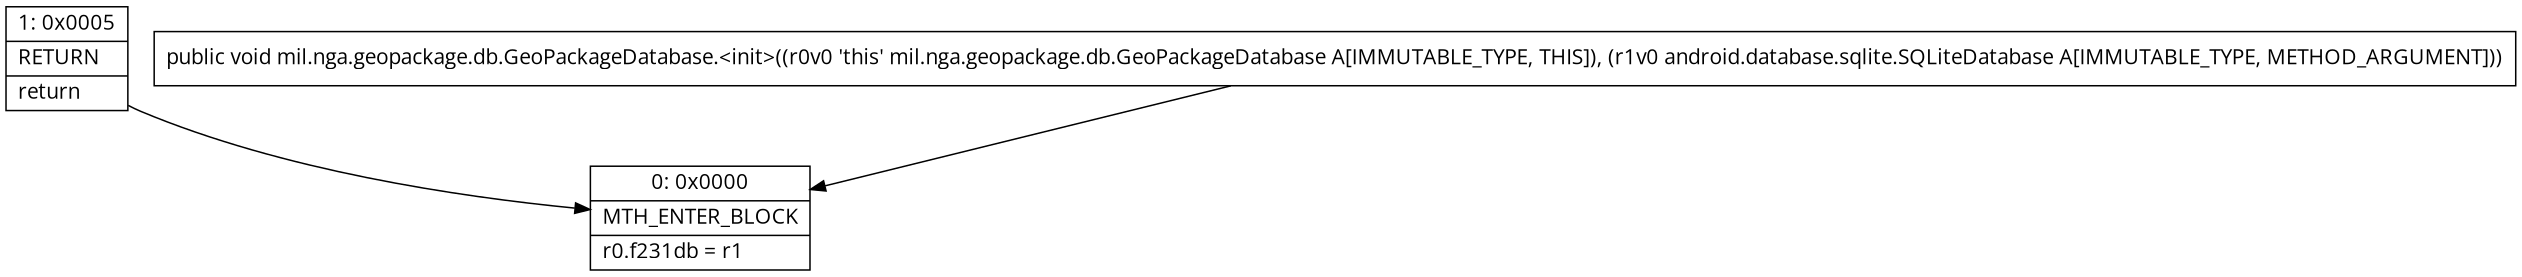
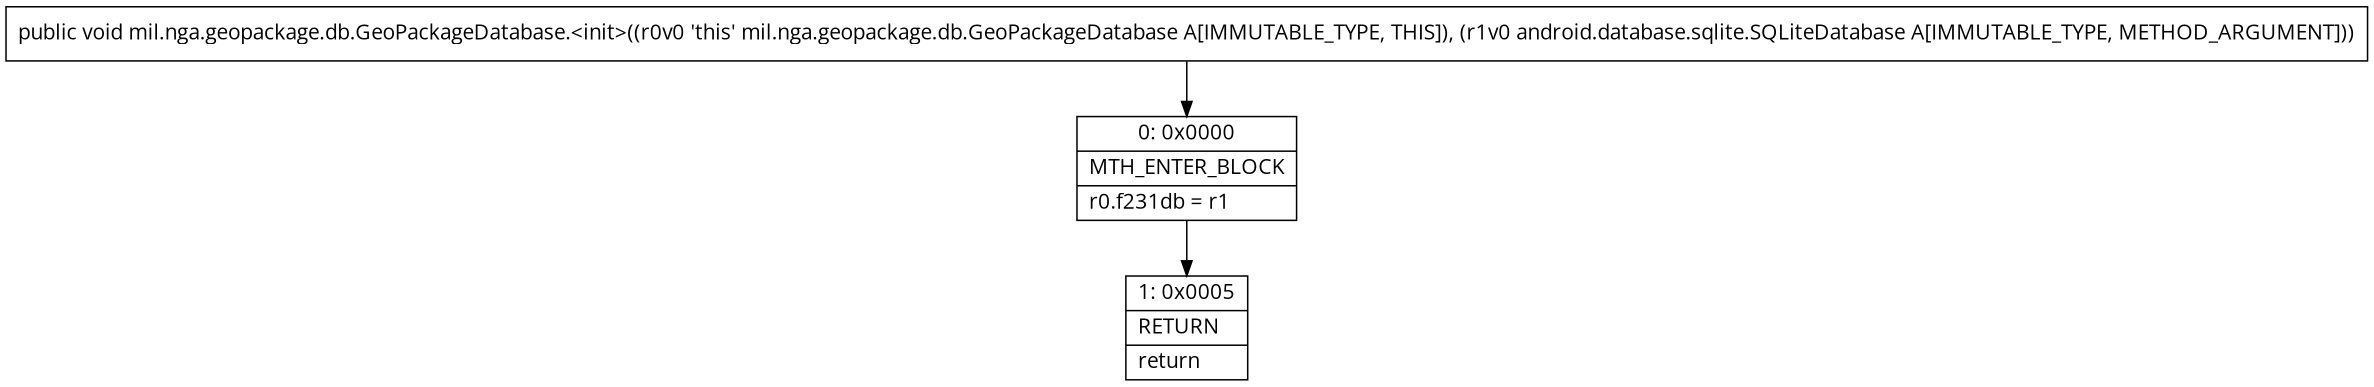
edge "1: 0x0005" -> "0: 0x0000": reversed
